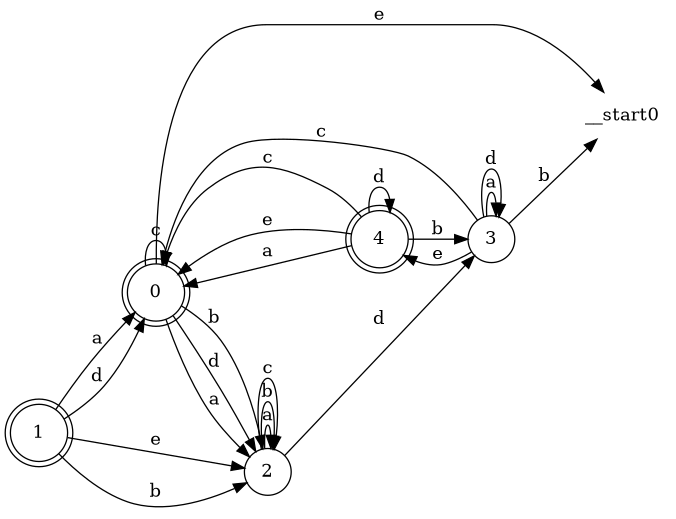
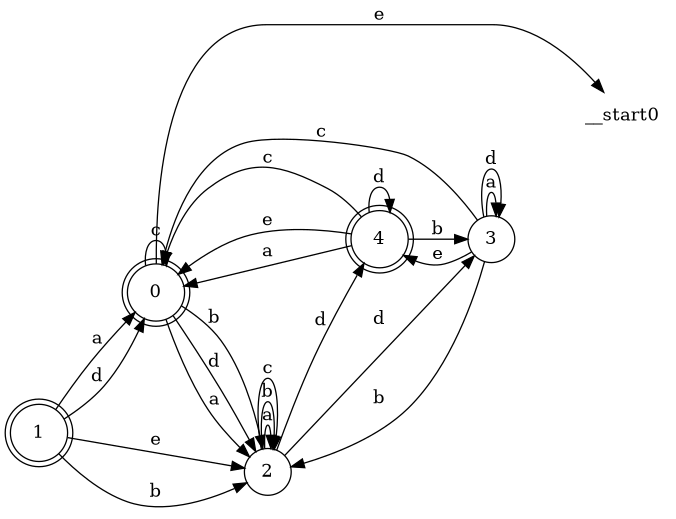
edge "3" -> "__start0": now "3" -> "2"
edge "2" -> "4": added, label "d"
